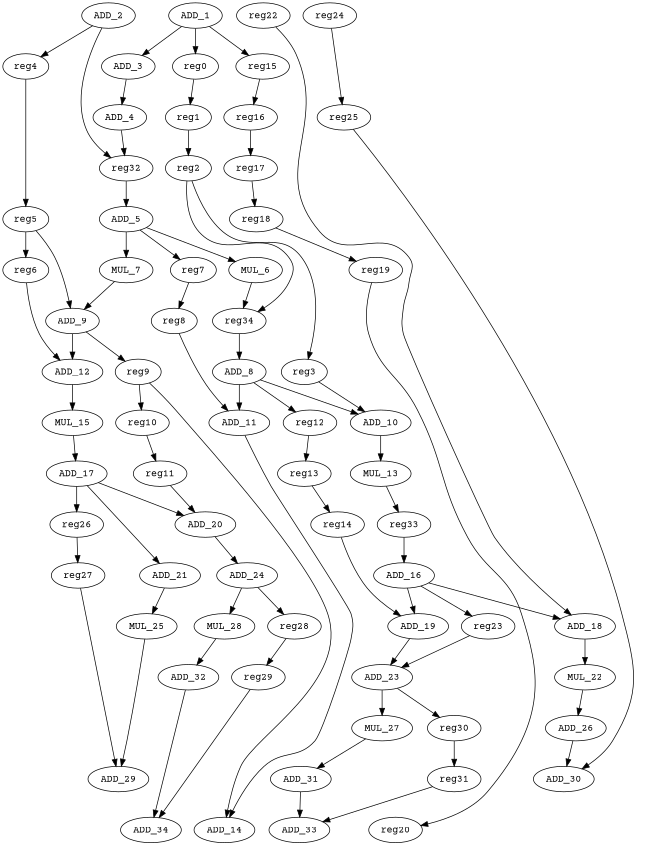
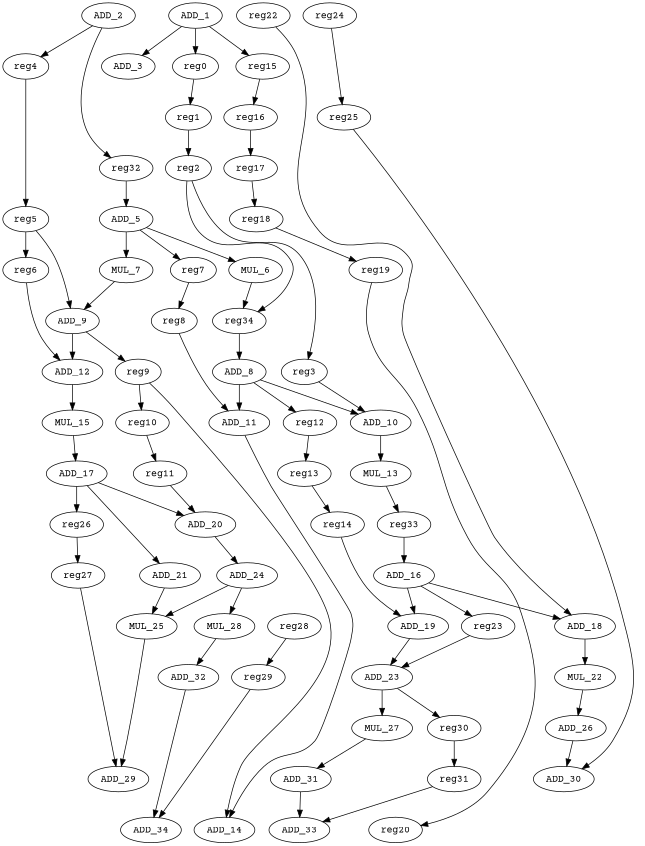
node "ADD_4": removed
edge "ADD_24" -> "reg28": now "ADD_24" -> "MUL_25"
